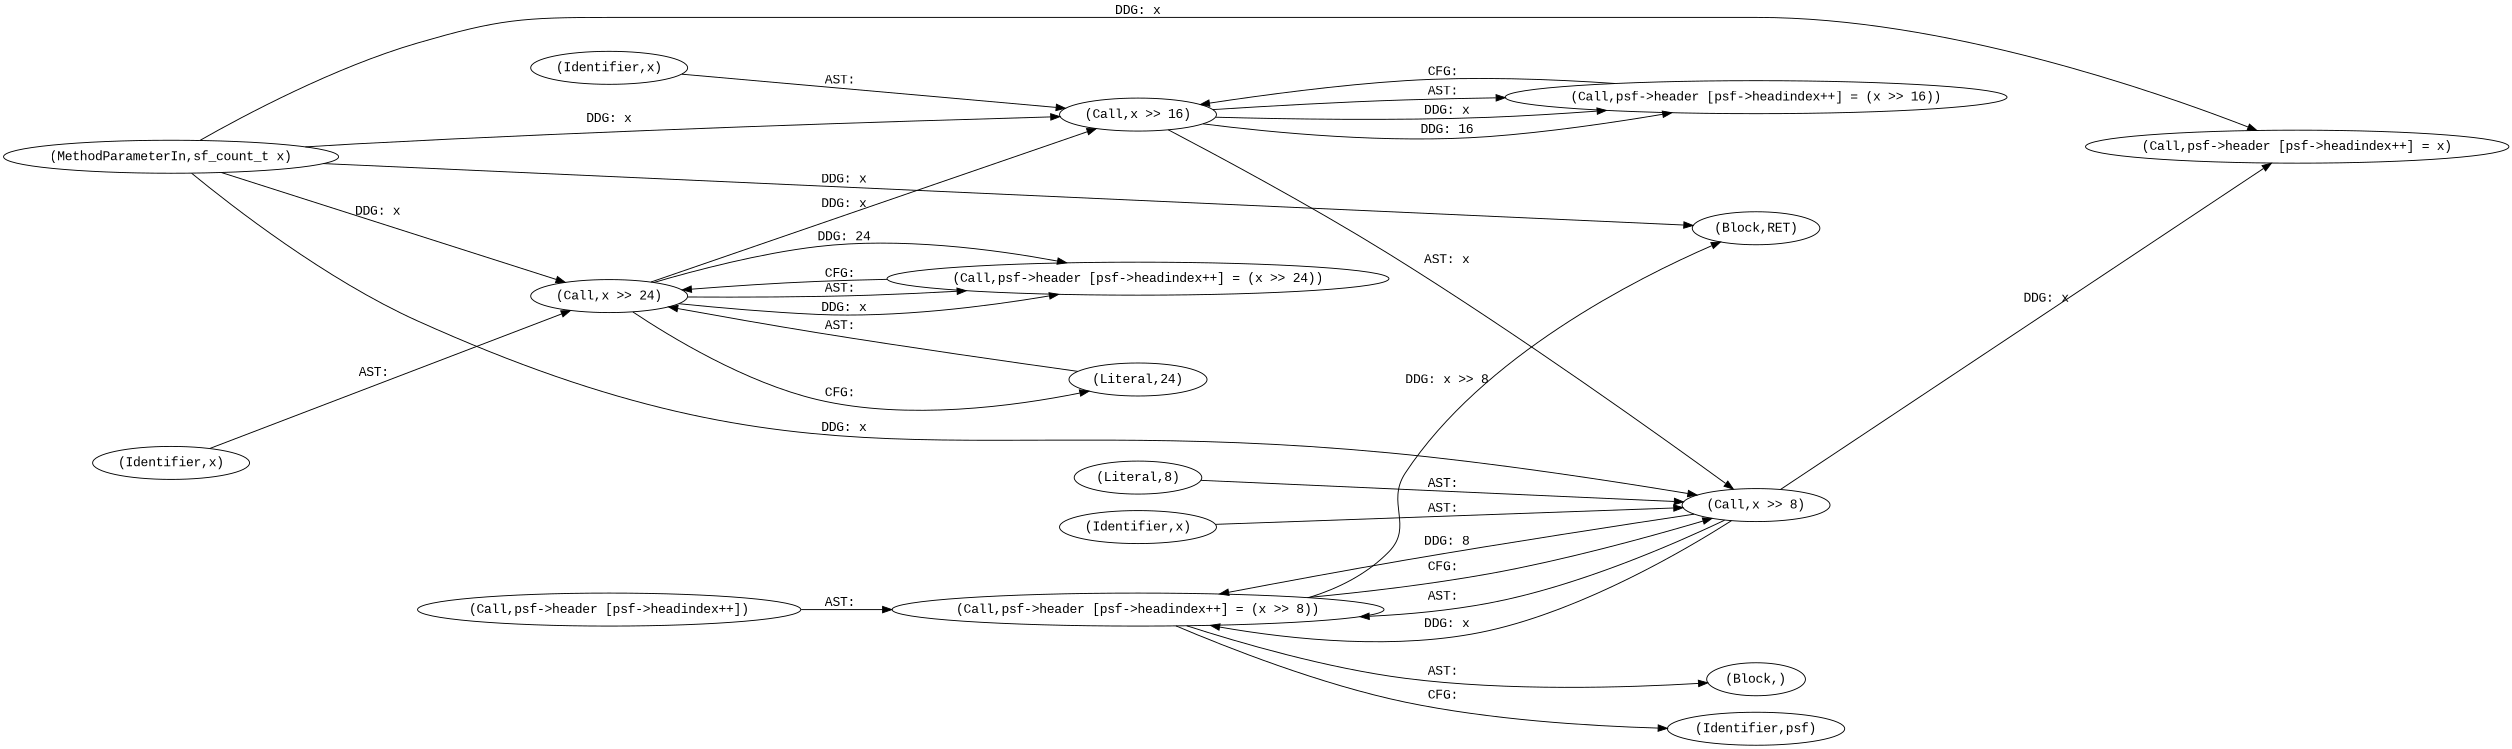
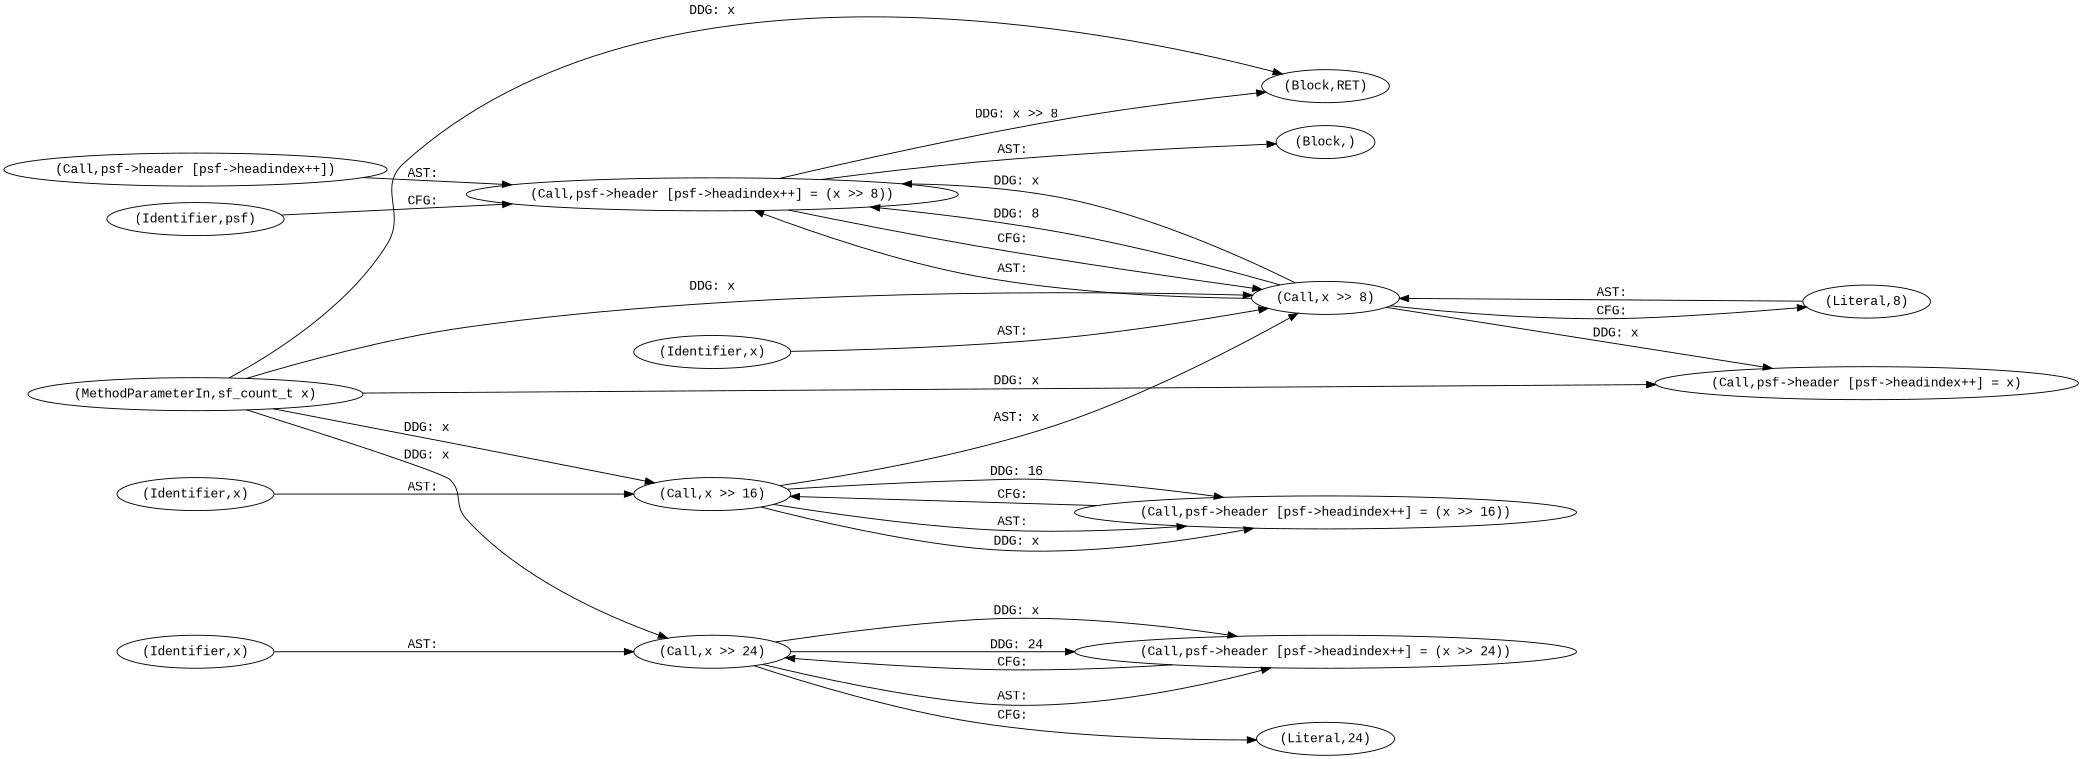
edge "(Call,x >> 24)" -> "(Call,x >> 16)": removed, label "DDG: x"
edge "(Call,x >> 8)" -> "(Literal,8)": added, label "CFG:"
edge "(Literal,24)" -> "(Call,x >> 24)": removed, label "AST:"
edge "(Call,psf->header [psf->headindex++] = (x >> 8))" -> "(Identifier,psf)": reversed
